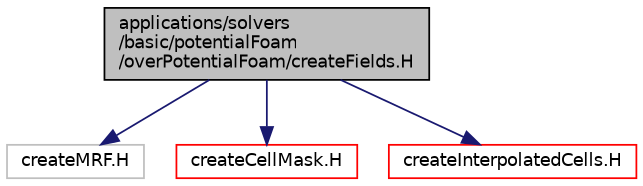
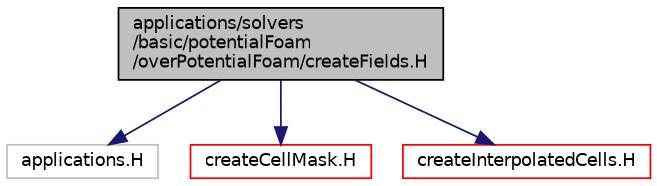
node "createMRF.H": label "createMRF.H" -> "applications.H"
